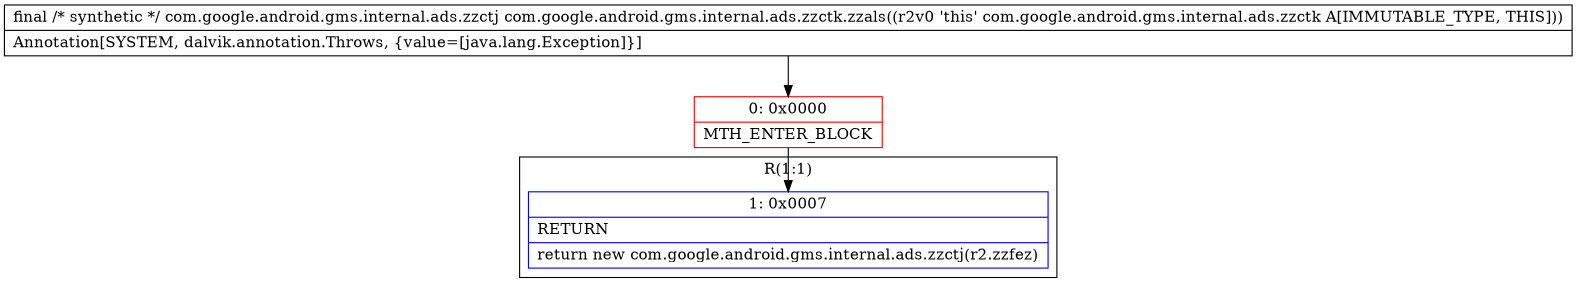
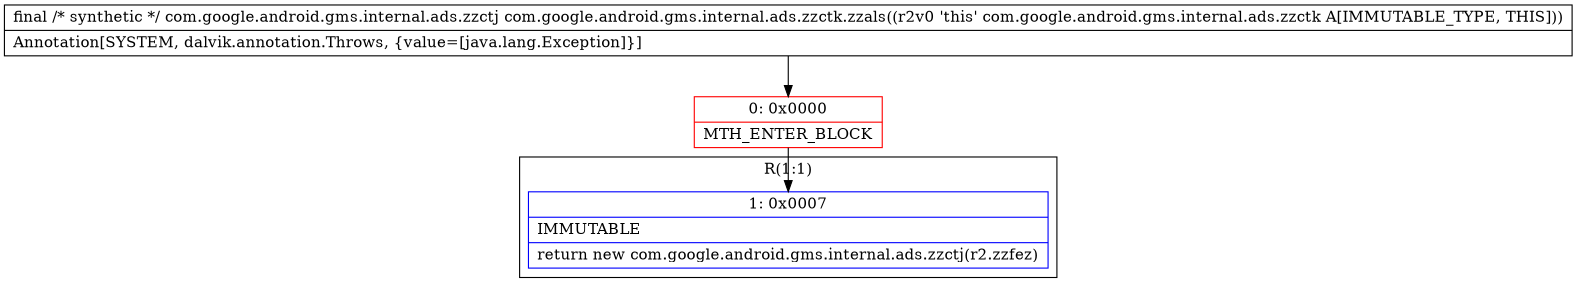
node "1: 0x0007": text "RETURN" -> "IMMUTABLE"
